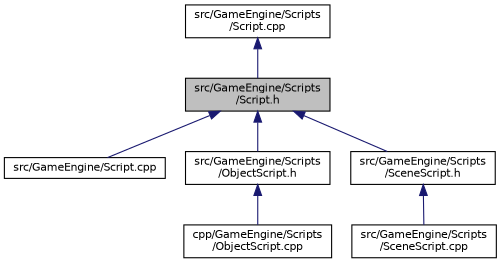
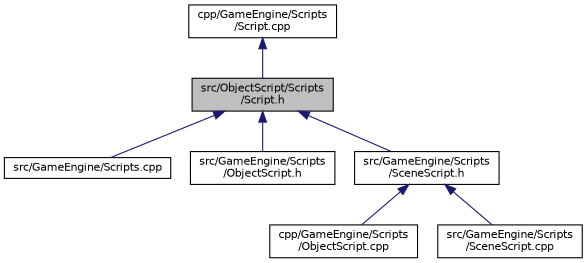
node "src/GameEngine/Scripts /Script.cpp": label "src/GameEngine/Scripts /Script.cpp" -> "cpp/GameEngine/Scripts /Script.cpp"
node "src/GameEngine/Scripts /Script.h": label "src/GameEngine/Scripts /Script.h" -> "src/ObjectScript/Scripts /Script.h"
node "src/GameEngine/Script.cpp": label "src/GameEngine/Script.cpp" -> "src/GameEngine/Scripts.cpp"
edge "cpp/GameEngine/Scripts /ObjectScript.cpp" -> "src/GameEngine/Scripts /ObjectScript.h": now "cpp/GameEngine/Scripts /ObjectScript.cpp" -> "src/GameEngine/Scripts /SceneScript.h"
